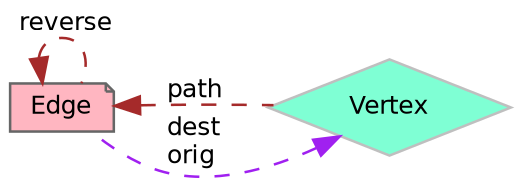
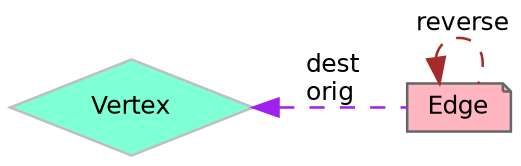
edge "Vertex" -> "Edge": removed, label "path"
